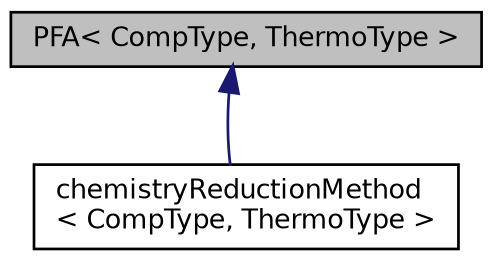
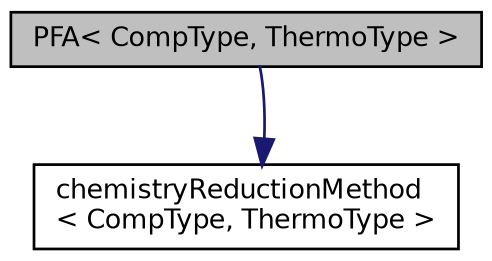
edge "chemistryReductionMethod < CompType, ThermoType >" -> "PFA< CompType, ThermoType >": reversed
